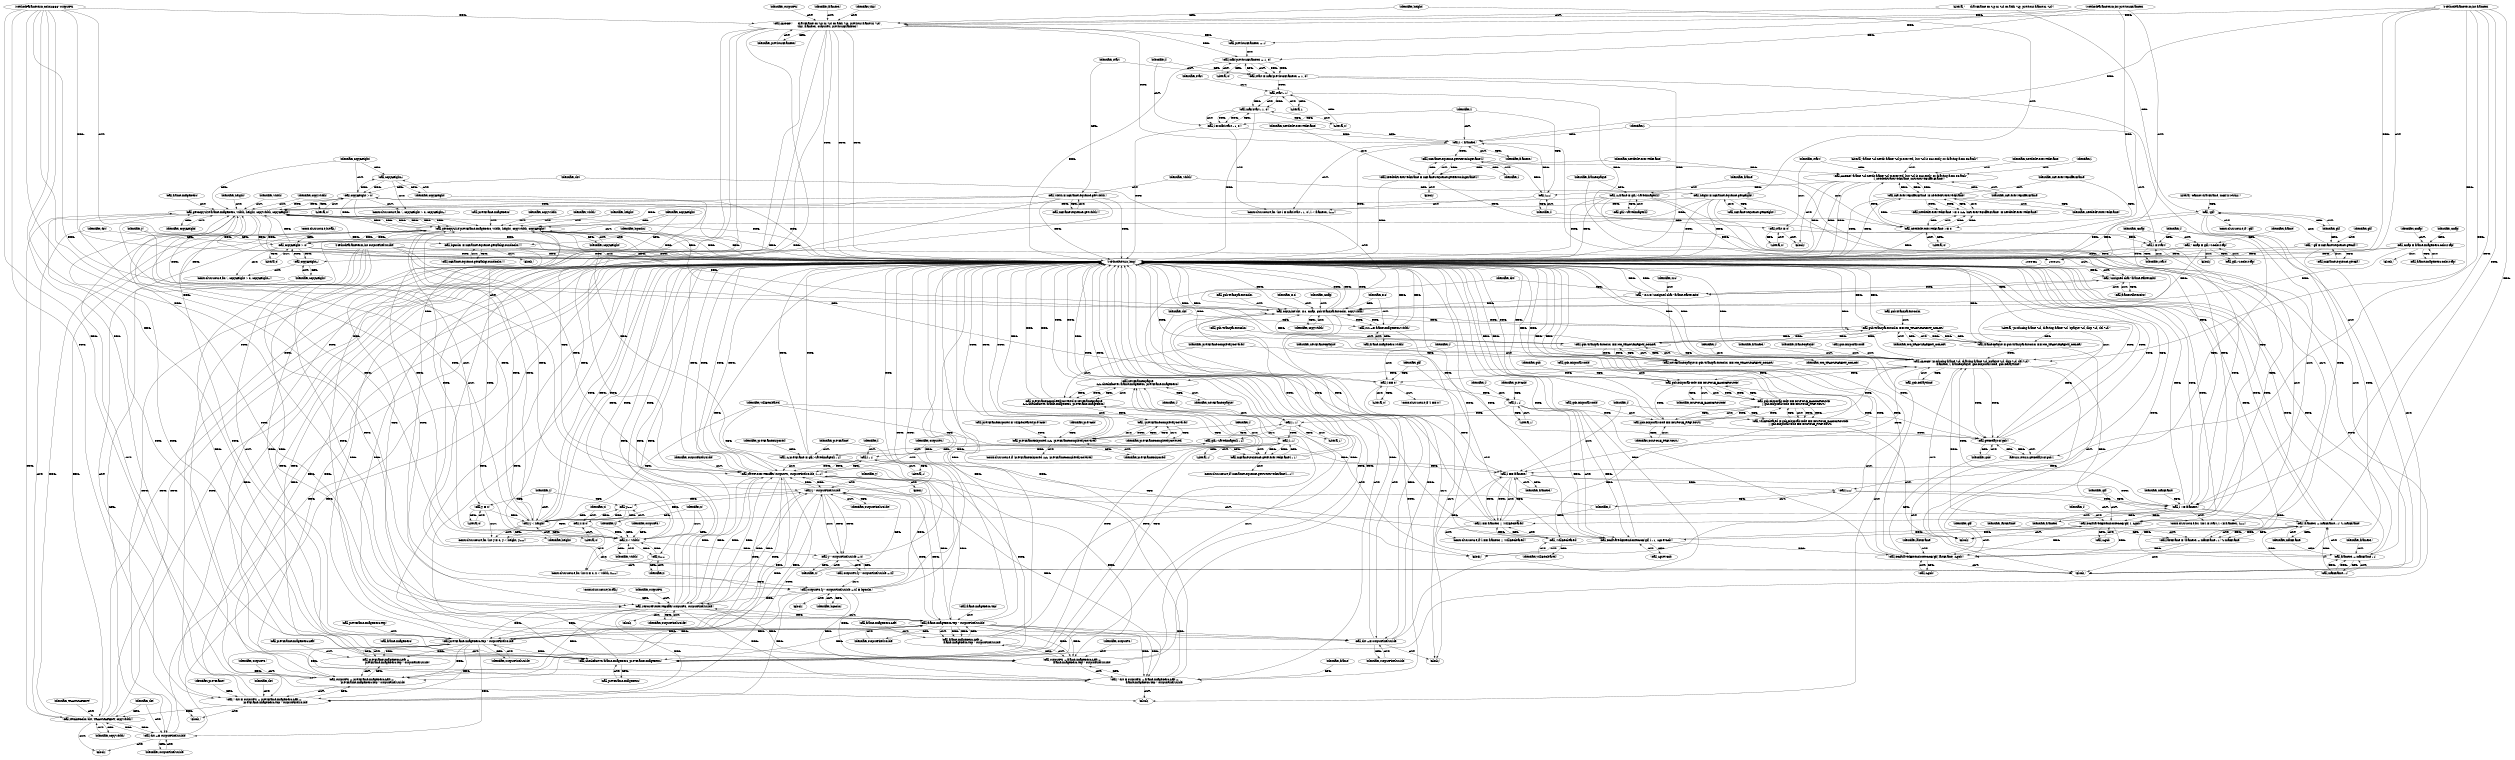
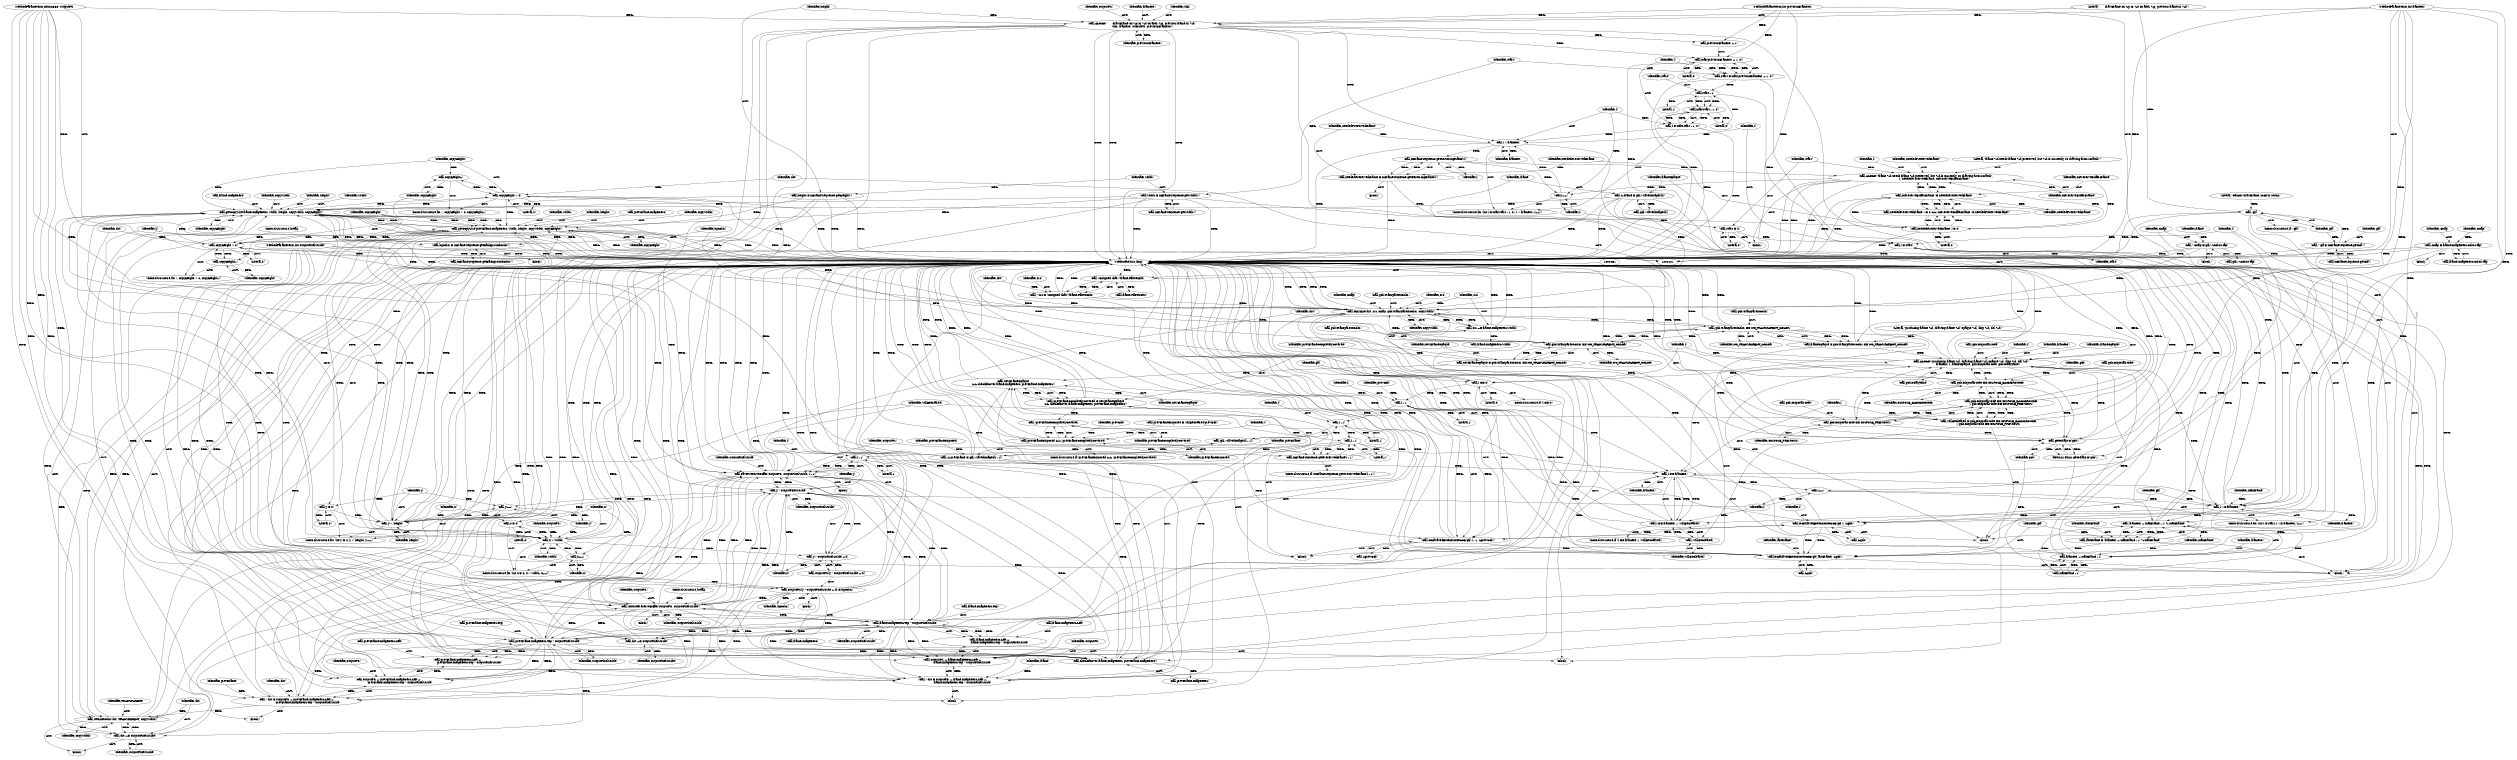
edge "(MethodParameterIn,int frameNr)" -> "(Call,i < frameNr)": removed, label "DDG:"
node "(Call,mFrameSequence.getHeight())": removed
edge "(Call,* gif = mFrameSequence.getGif())" -> "(Call,!gif)": label "AST: " -> "DDG: "
edge "(Call,y++)" -> "(ControlStructure,for (int y = 0; y < height; y++))": label "CFG: " -> "AST: "
